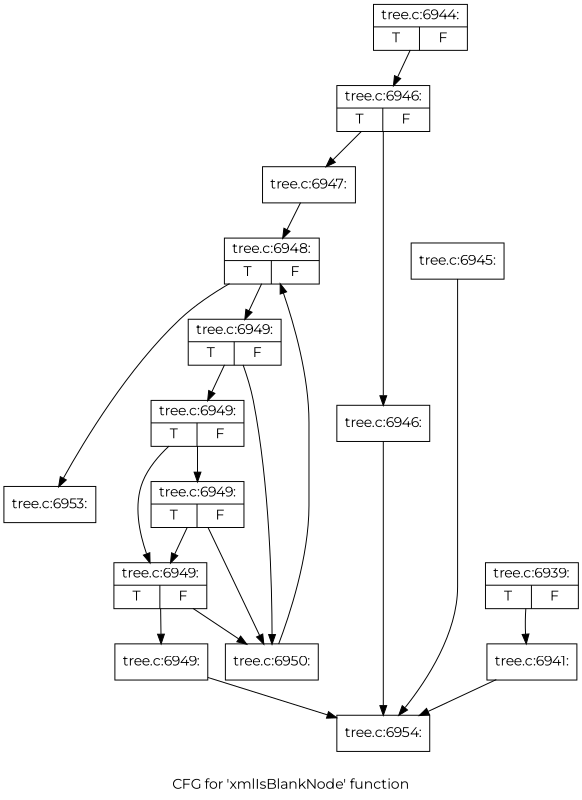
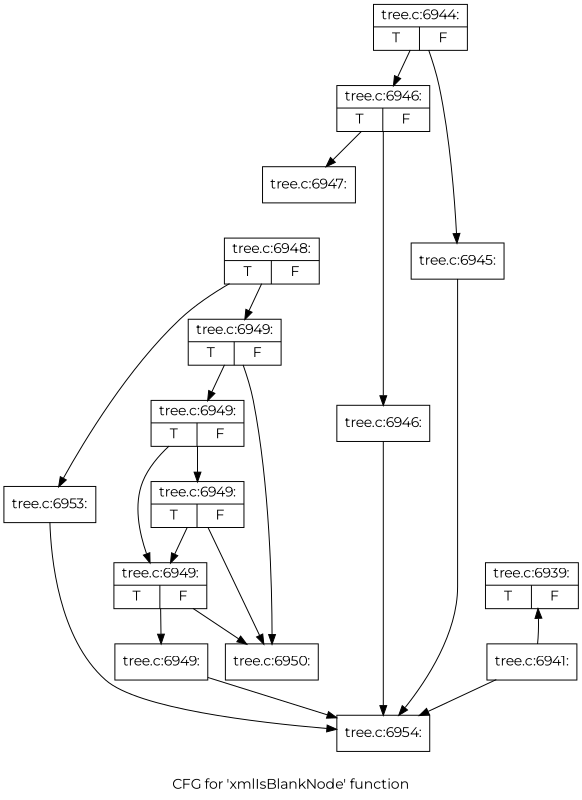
edge "tree.c:6944:" -> "tree.c:6945:": added
edge "tree.c:6947:" -> "tree.c:6948:": removed
edge "tree.c:6950:" -> "tree.c:6948:": removed
edge "tree.c:6939:" -> "tree.c:6941:": reversed
edge "tree.c:6953:" -> "tree.c:6954:": added
